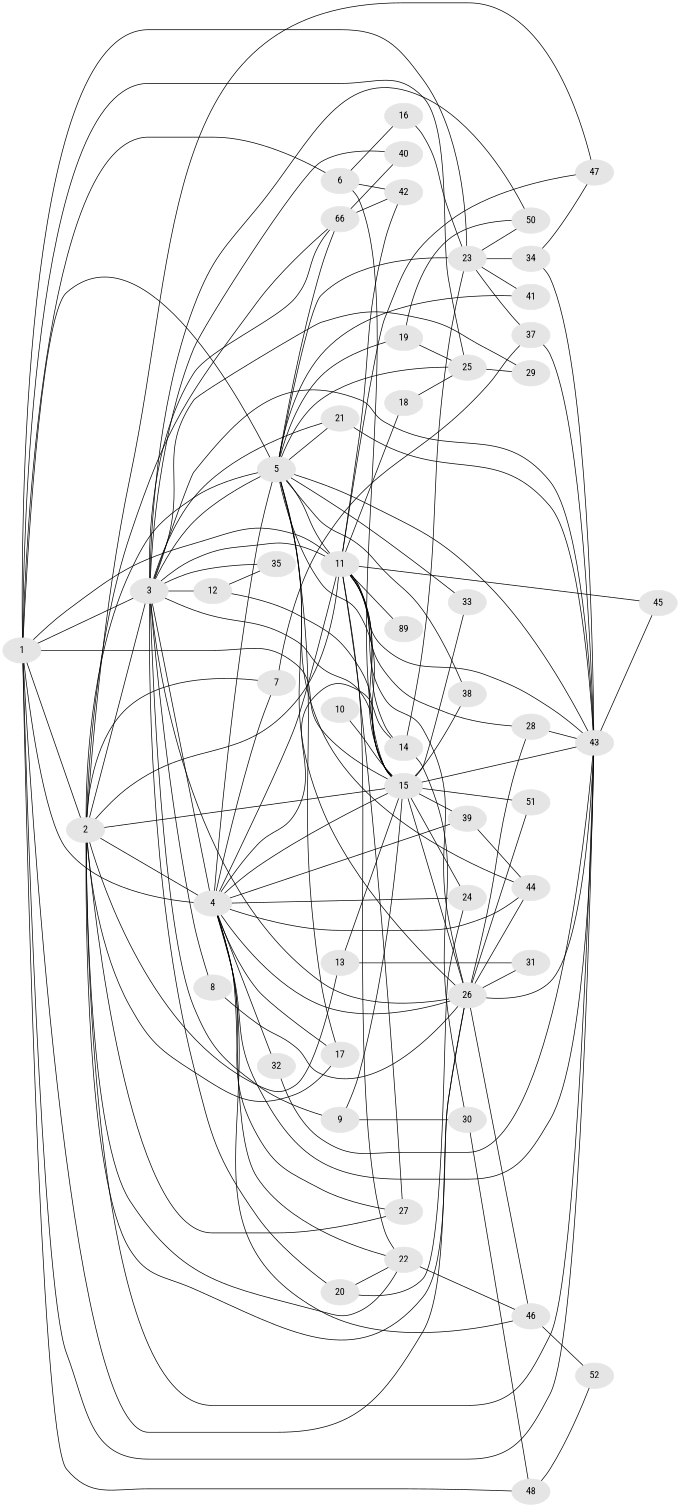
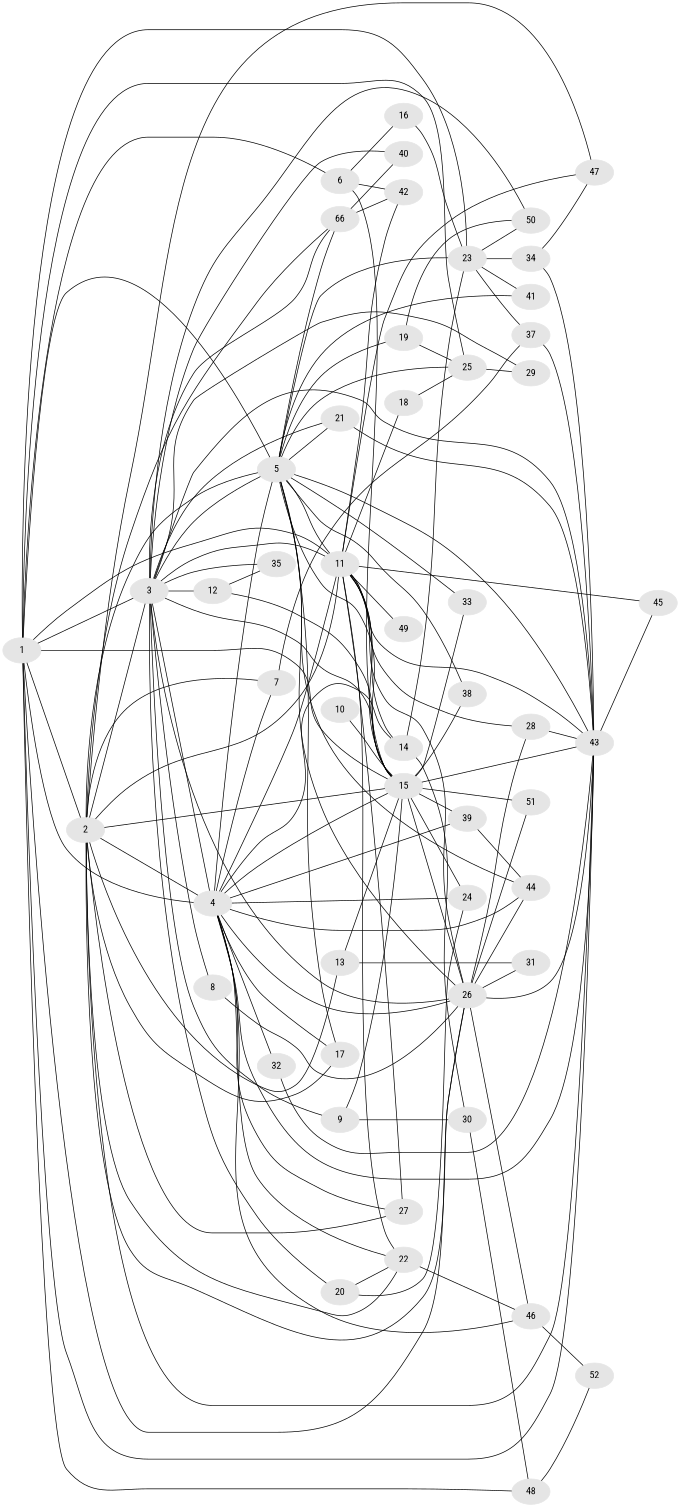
node "89": label "89" -> "49"
